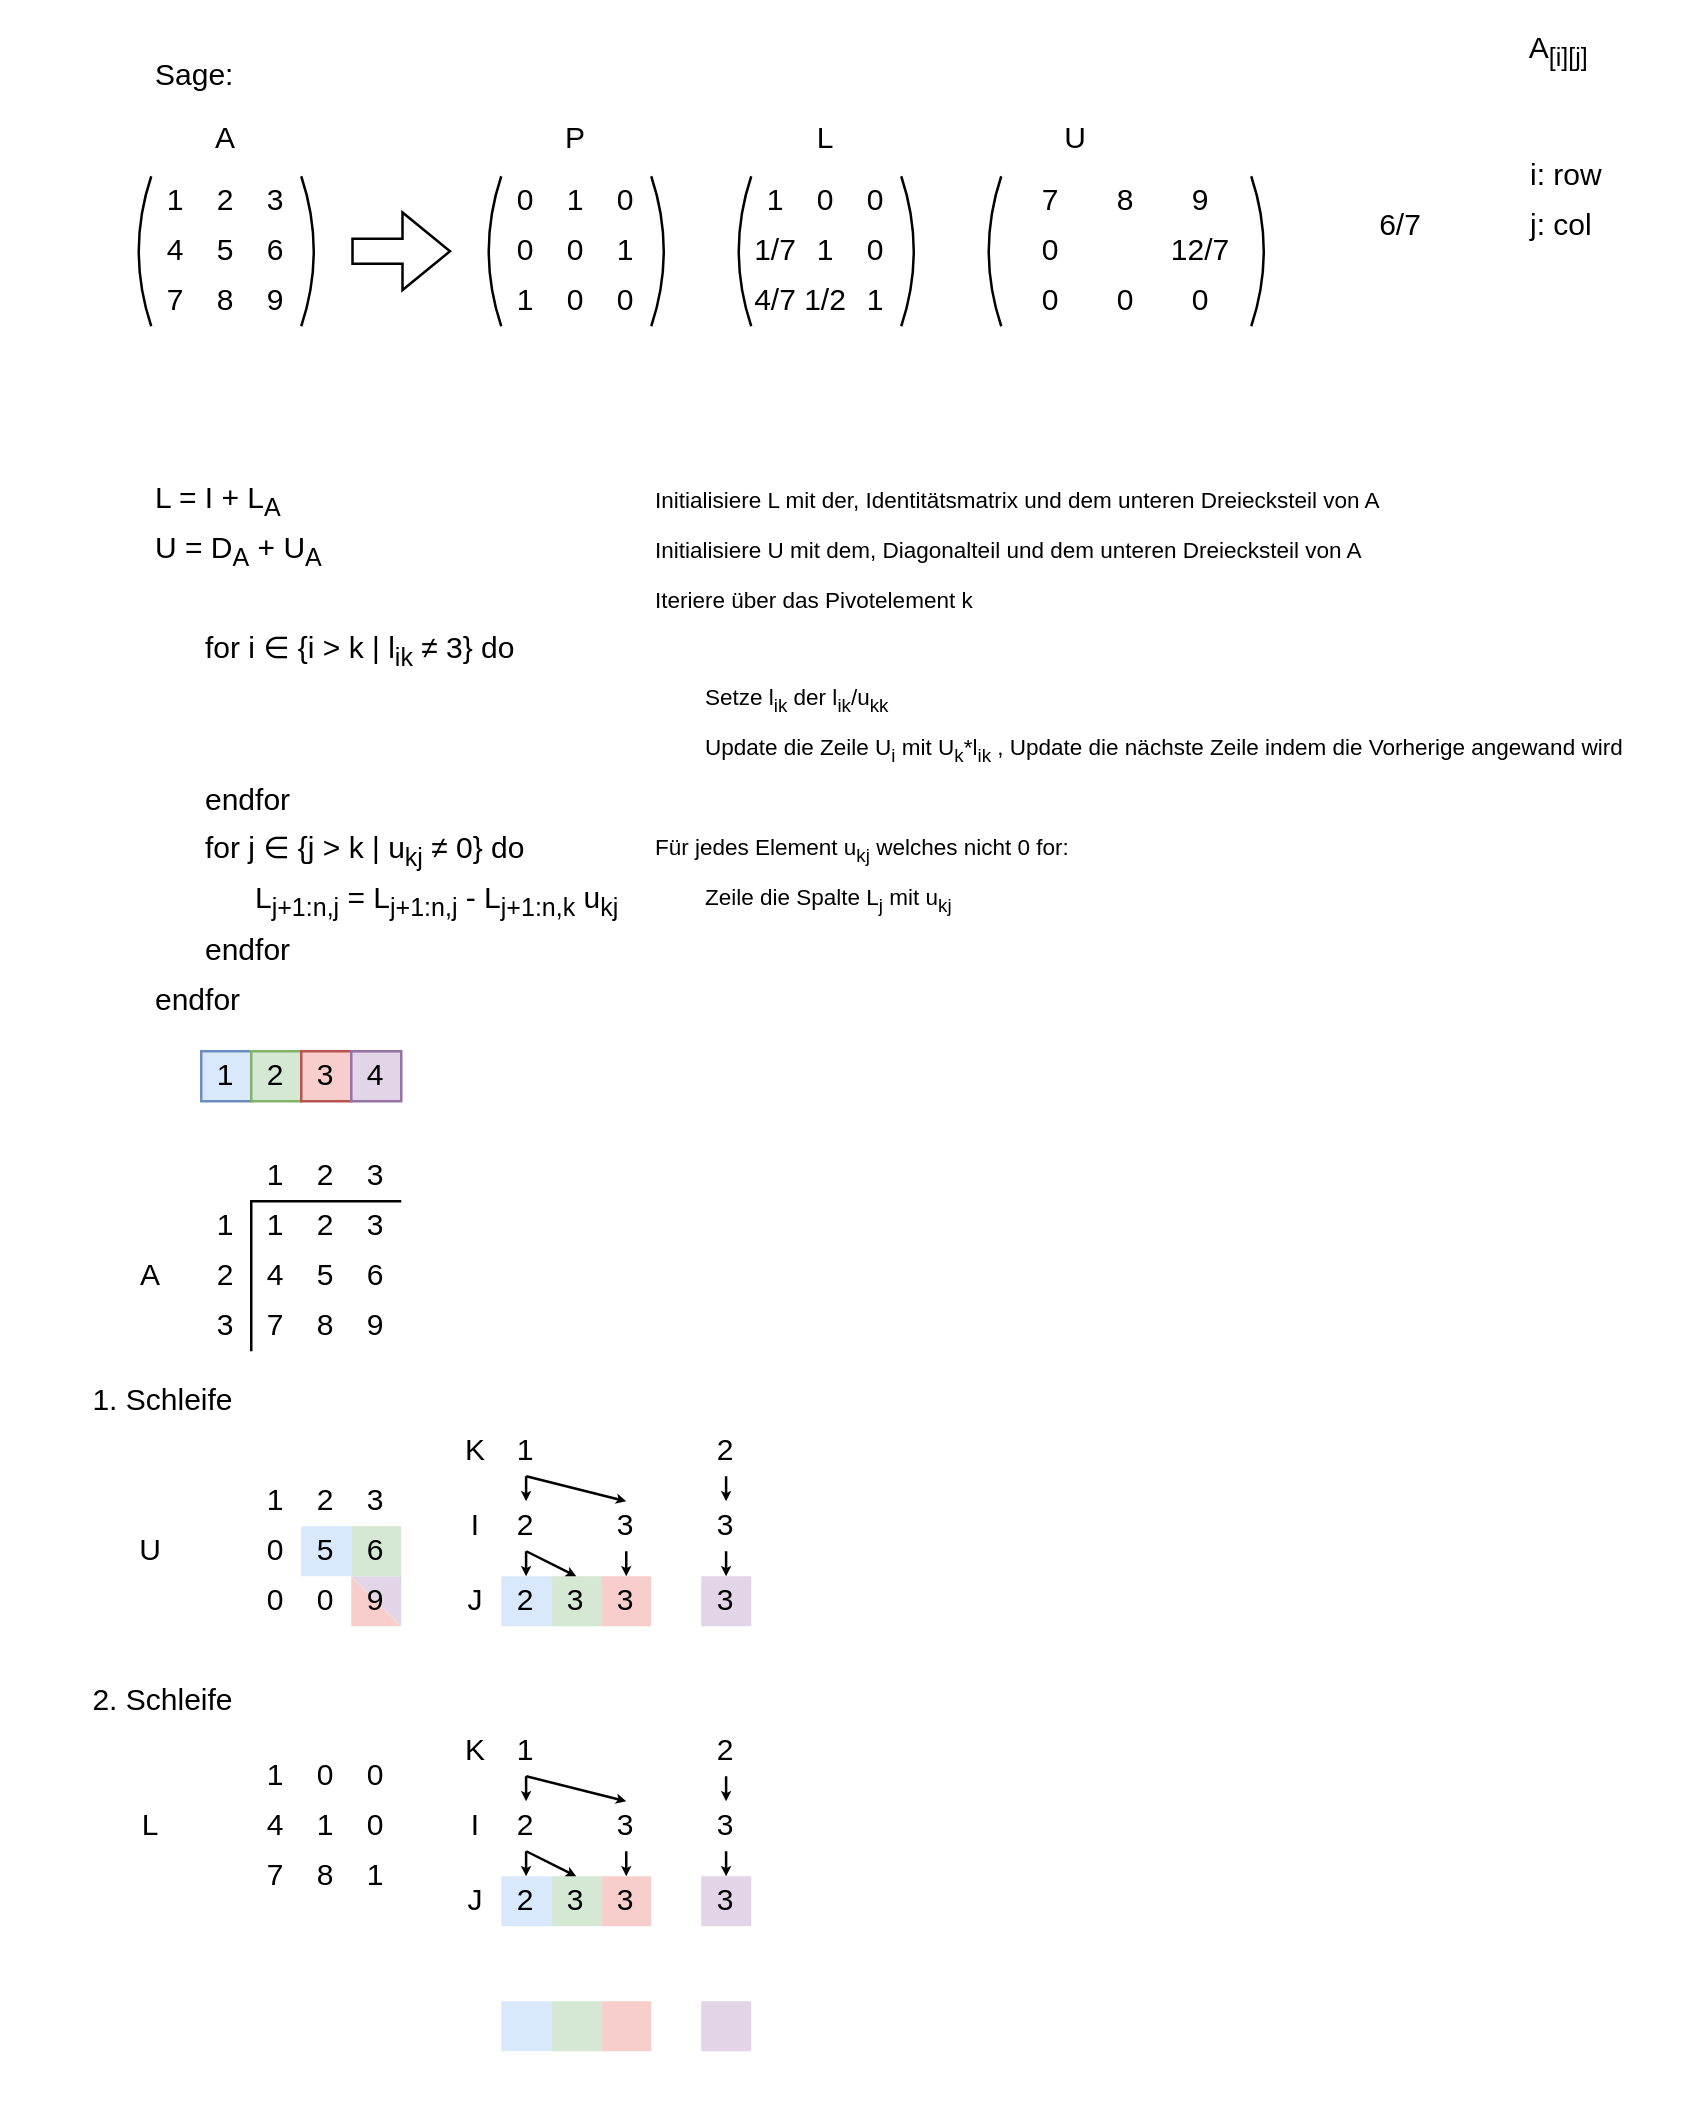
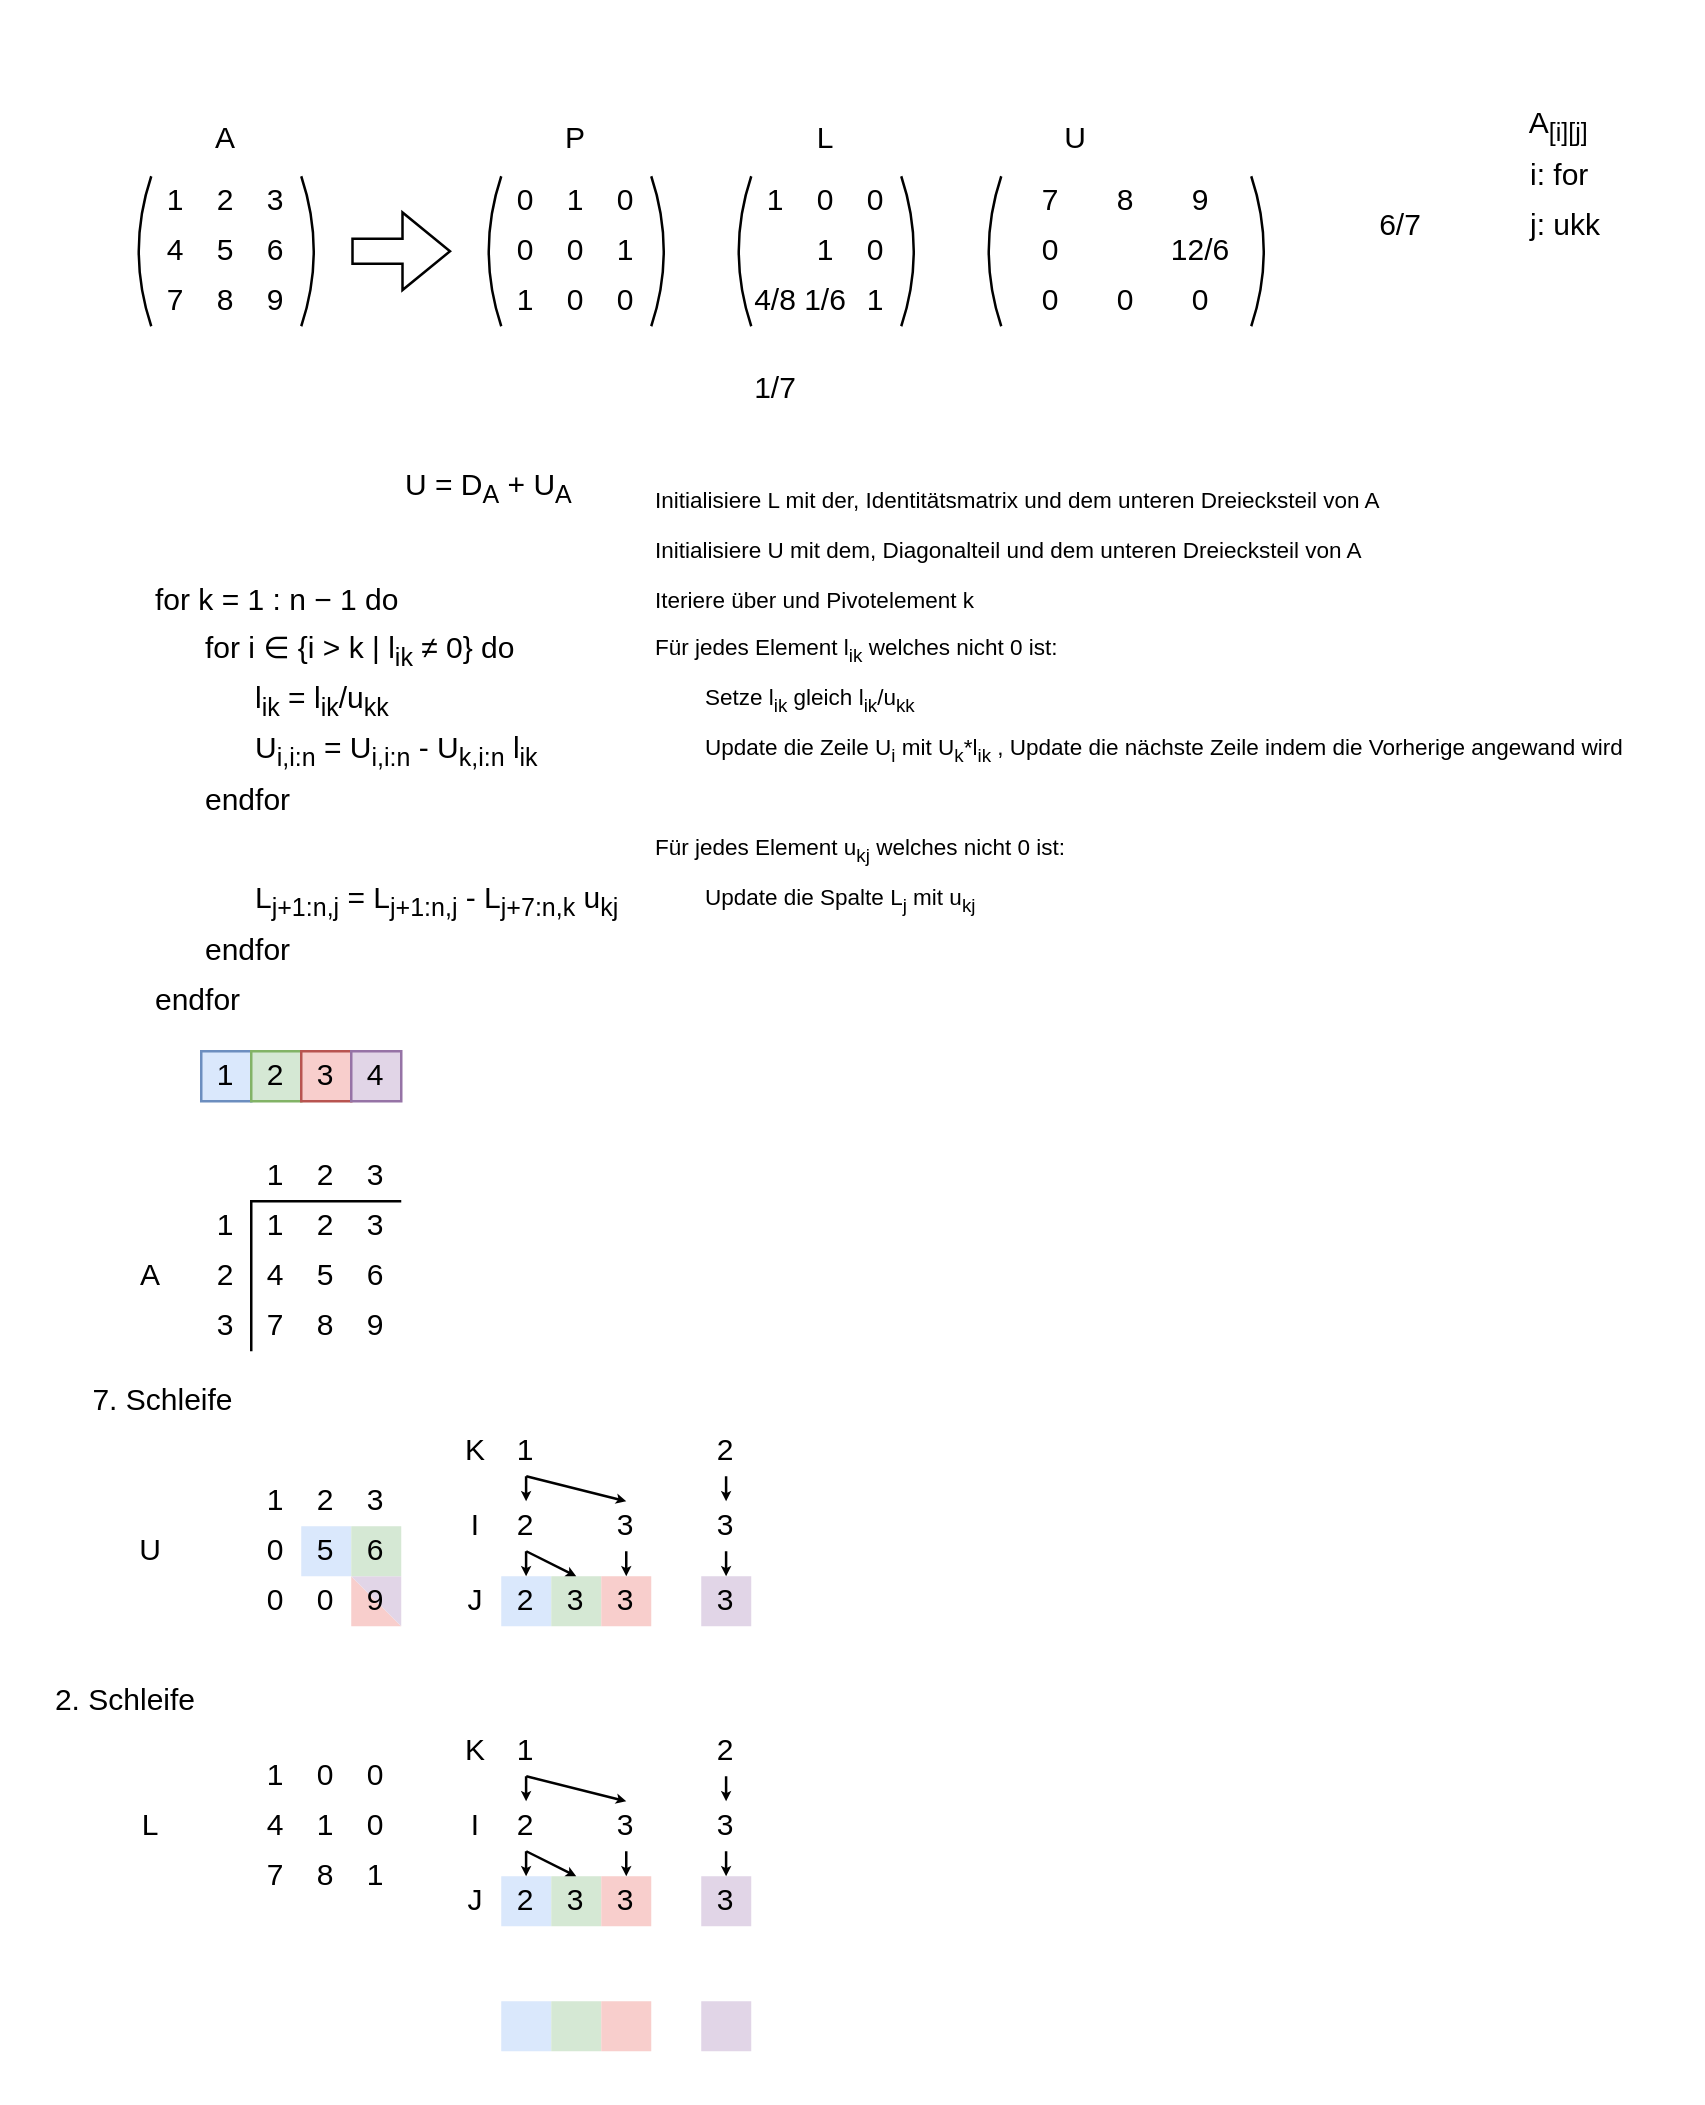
node "A[i][j]": moved (1564, 51) -> (1564, 126)
node "Sage:": removed
node "i: row": label "i: row" -> "i: for"
node "j: col": label "j: col" -> "j: ukk"
node "1/7": moved (776, 251) -> (776, 389)
node "12/7": label "12/7" -> "12/6"
node "4/7": label "4/7" -> "4/8"
node "1/2": label "1/2" -> "1/6"
node "L = I + LA": removed
node "U = DA + UA": moved (251, 551) -> (501, 489)
node "for k = 1 : n − 1 do": added
node "Iteriere über das Pivotelement k": label "Iteriere über das Pivotelement k" -> "Iteriere über und Pivotelement k"
node "for i ∈ {i > k | lik ≠ 3} do": label "for i ∈ {i > k | lik ≠ 3} do" -> "for i ∈ {i > k | lik ≠ 0} do"
node "Für jedes Element lik welches nicht 0 ist:": added
node "lik = lik/ukk": added
node "Setze lik der lik/ukk": label "Setze lik der lik/ukk" -> "Setze lik gleich lik/ukk"
node "Ui,i:n = Ui,i:n - Uk,i:n lik": added
node "for j ∈ {j > k | ukj ≠ 0} do": removed
node "Für jedes Element ukj welches nicht 0 for:": label "Für jedes Element ukj welches nicht 0 for:" -> "Für jedes Element ukj welches nicht 0 ist:"
node "Lj+1:n,j = Lj+1:n,j - Lj+1:n,k ukj": label "Lj+1:n,j = Lj+1:n,j - Lj+1:n,k ukj" -> "Lj+1:n,j = Lj+1:n,j - Lj+7:n,k ukj"
node "Zeile die Spalte Lj mit ukj": label "Zeile die Spalte Lj mit ukj" -> "Update die Spalte Lj mit ukj"
node "1. Schleife": label "1. Schleife" -> "7. Schleife"
node "2. Schleife": moved (164, 1701) -> (126, 1701)
